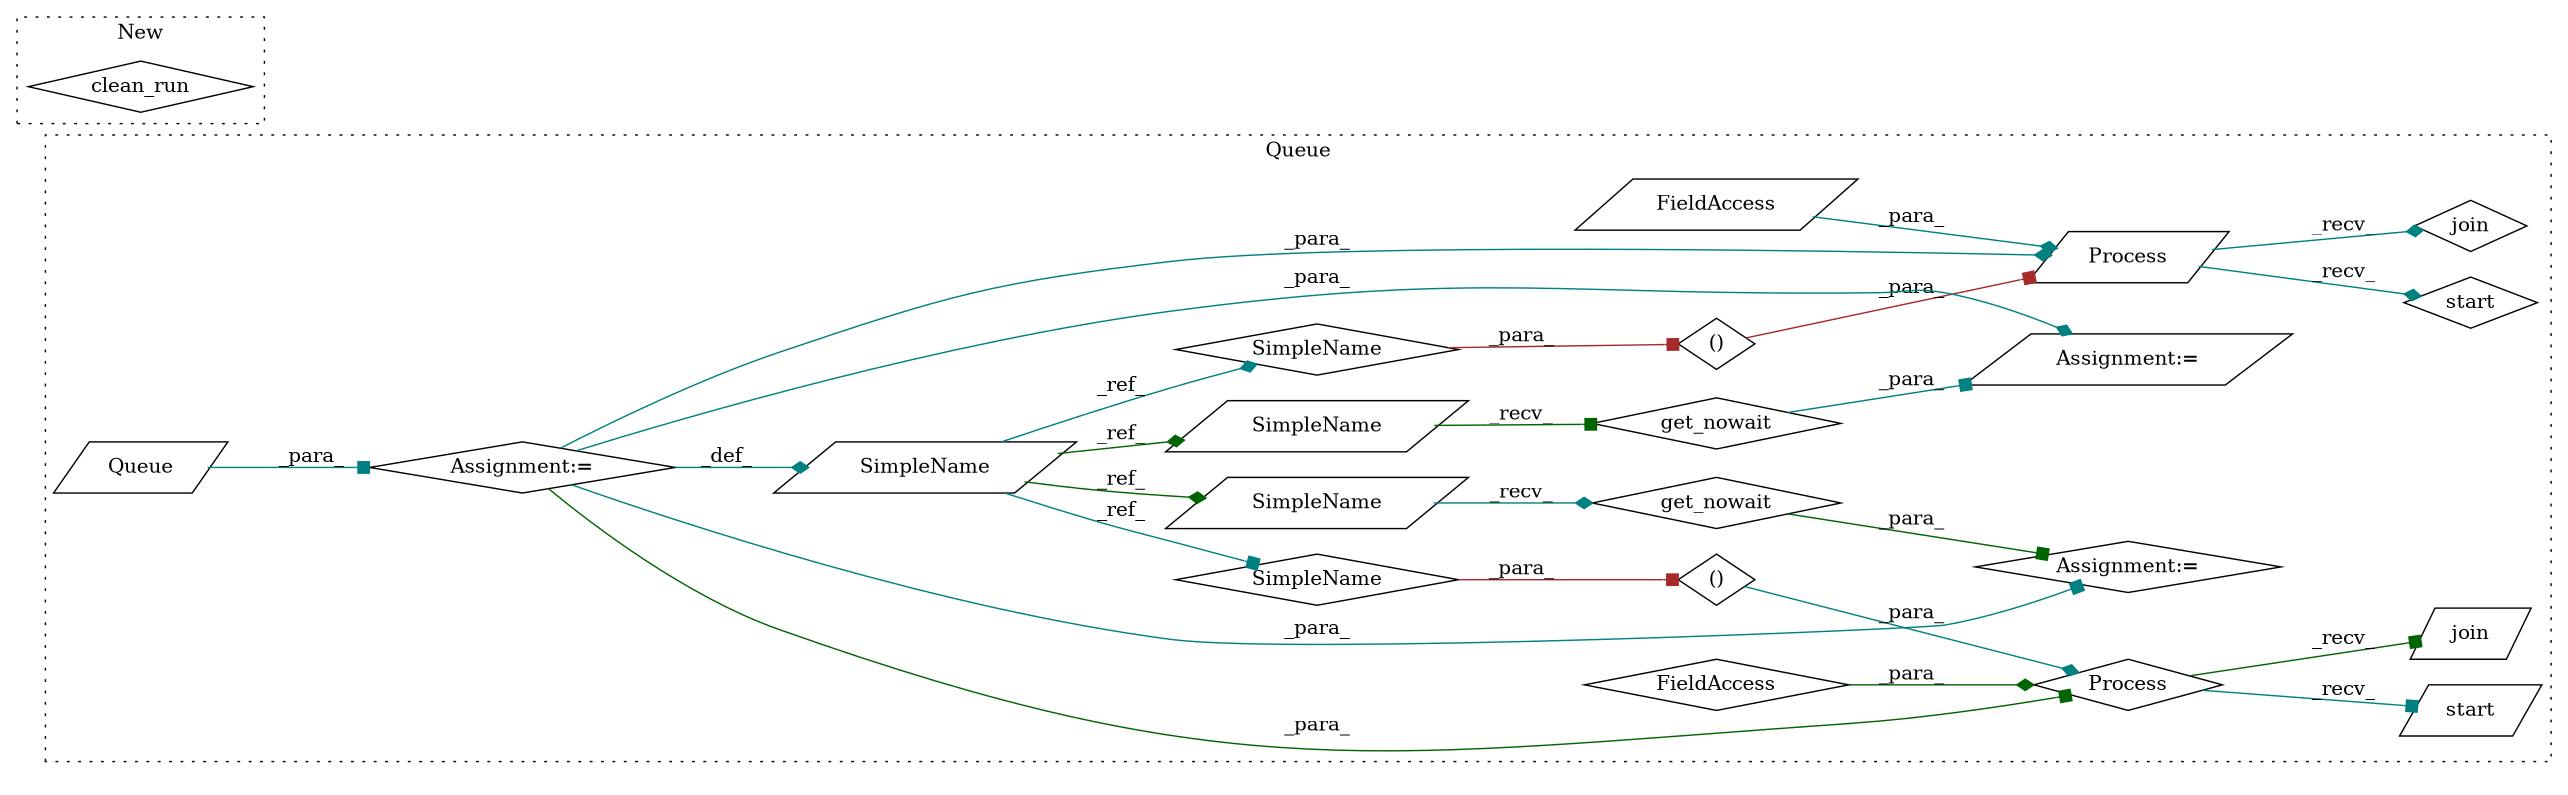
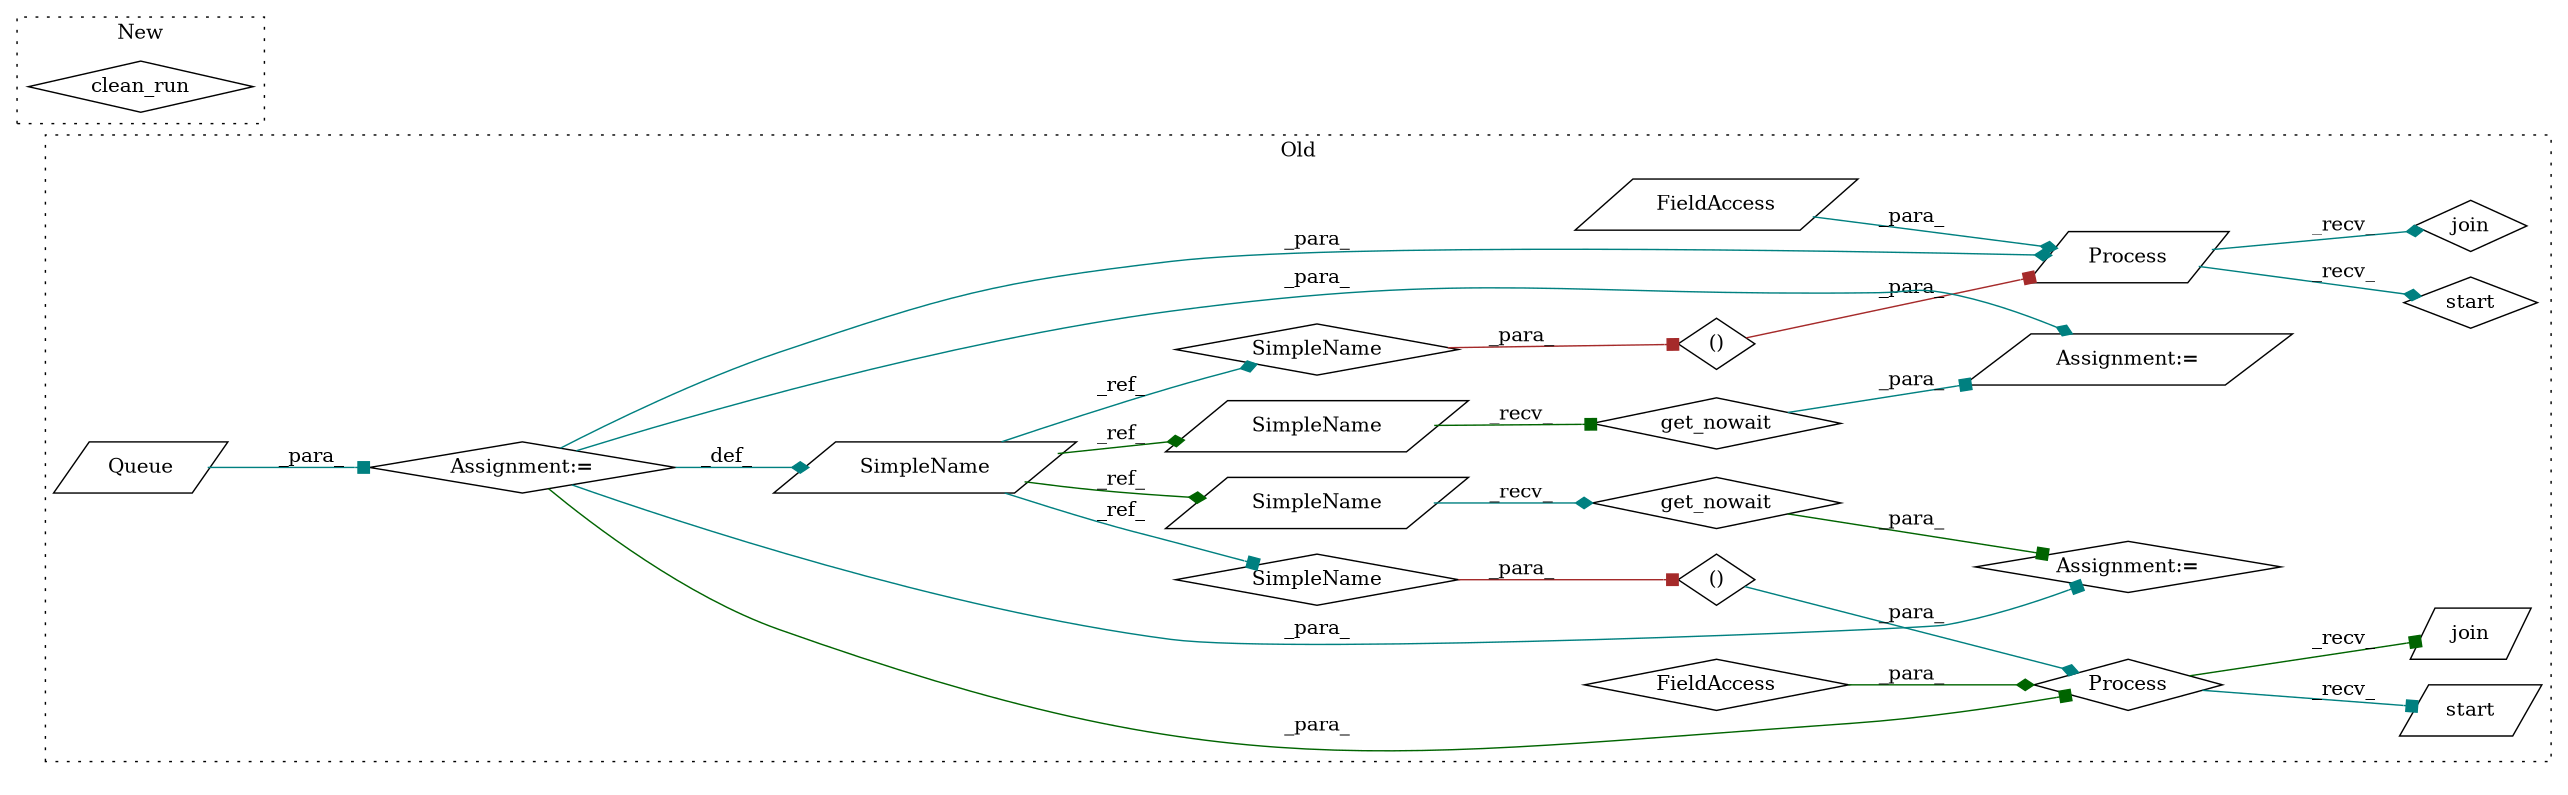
cluster "Queue": label "Queue" -> "Old"
